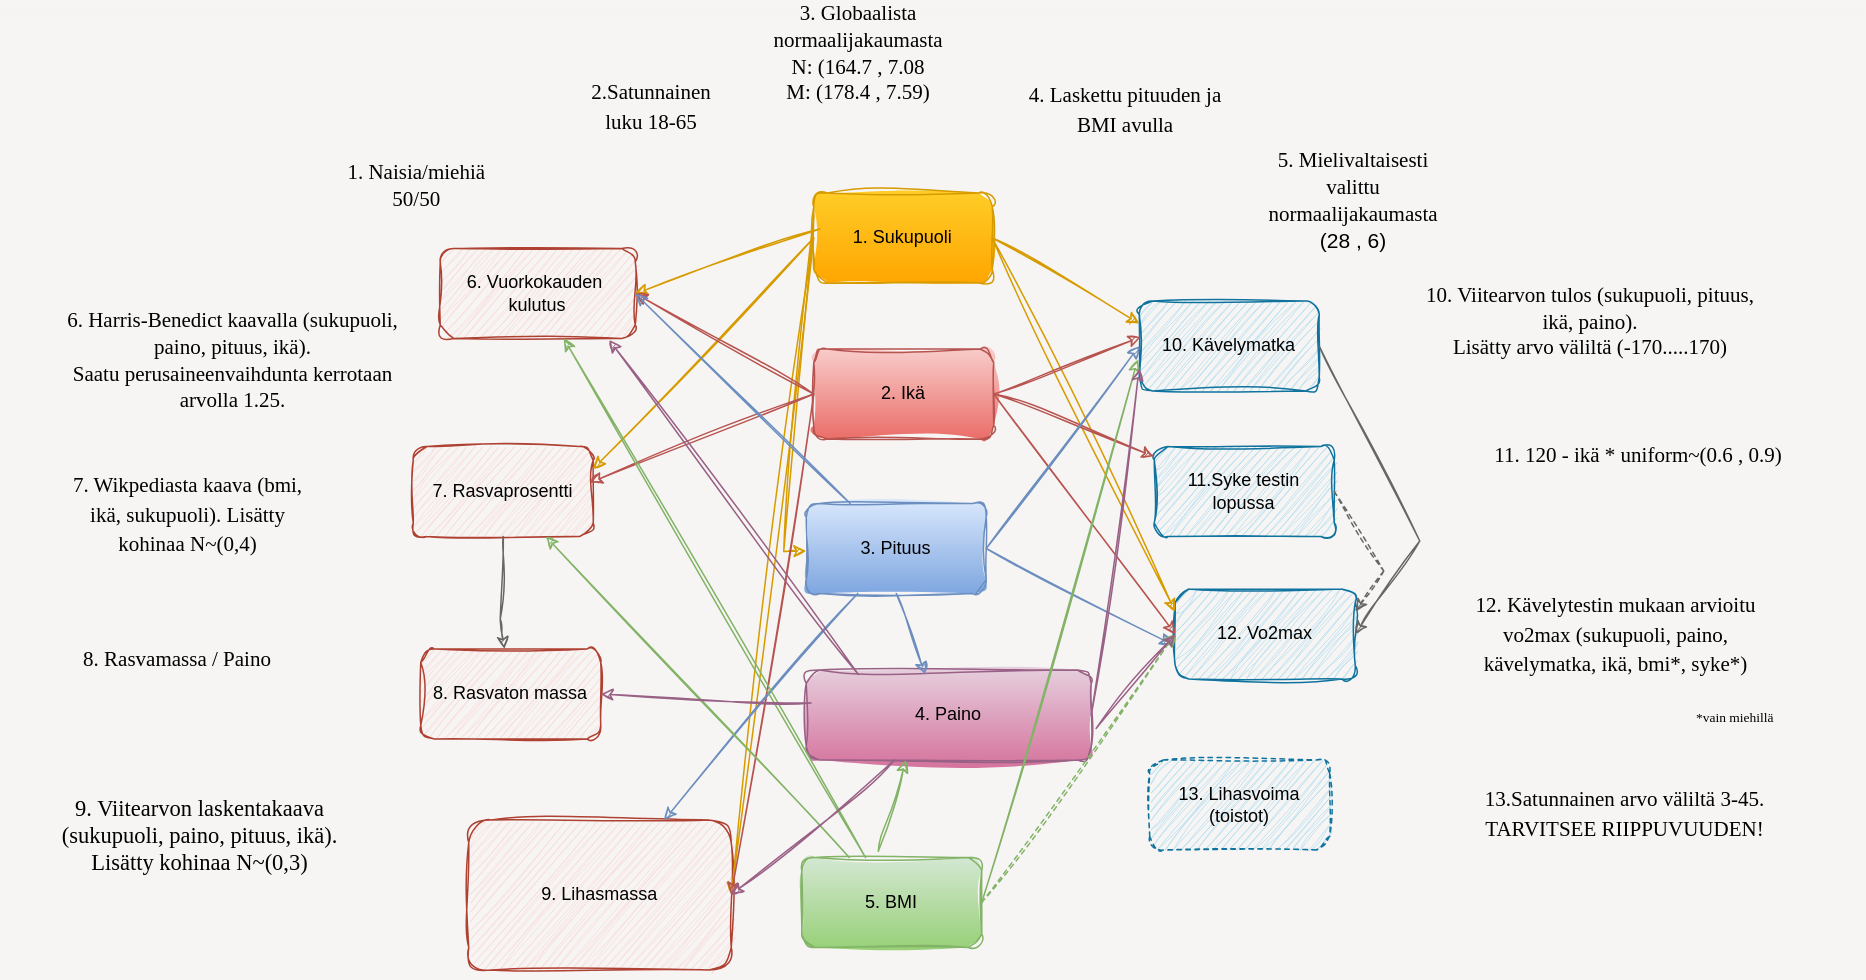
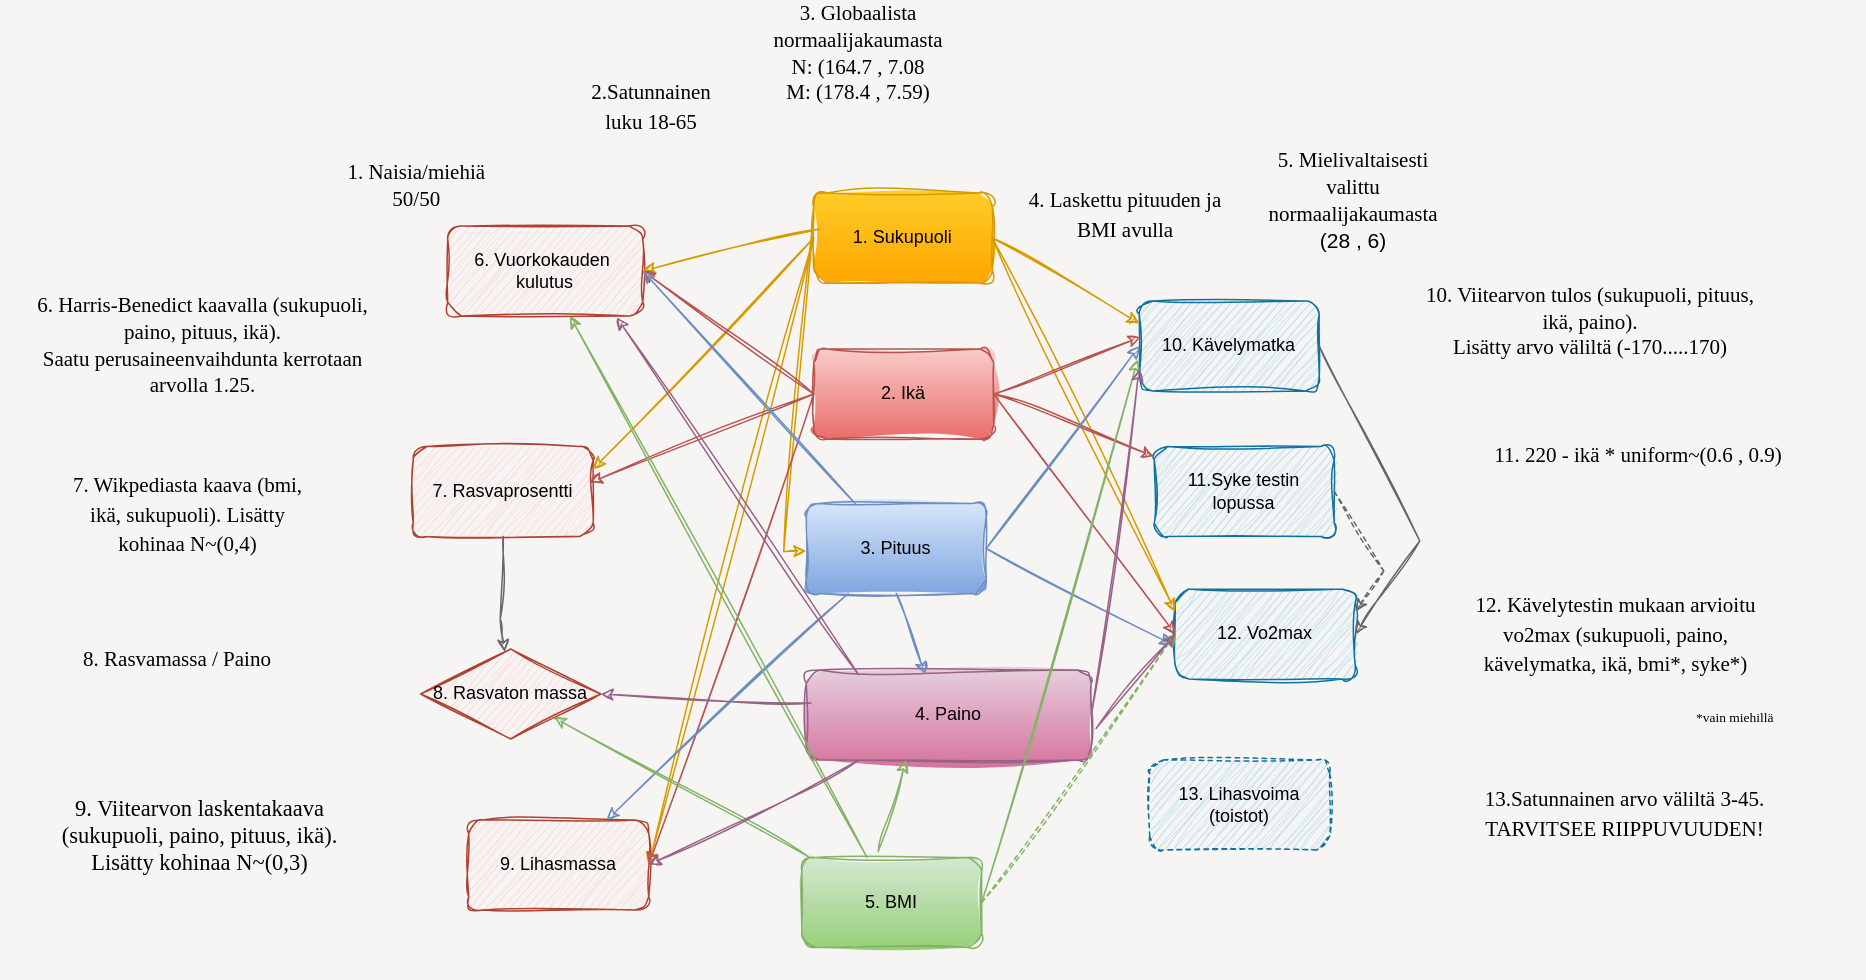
node "4. Laskettu pituuden ja BMI avulla": moved (1126, 109) -> (1126, 214)
node "6. Vuorkokauden kulutus": moved (538, 293) -> (545, 271)
node "6. Harris-Benedict kaavalla (sukupuoli, paino, pituus, ikä). Saatu perusaineenvaihdunta kerrotaan arvolla 1.25.": moved (233, 361) -> (203, 346)
node "11. 120 - ikä * uniform~(0.6 , 0.9)": label "11. 120 - ikä * uniform~(0.6 , 0.9)" -> "11. 220 - ikä * uniform~(0.6 , 0.9)"
node "8. Rasvaton massa": shape rounded rectangle -> diamond
edge "5. BMI" -> "7. Rasvaprosentti": now "5. BMI" -> "8. Rasvaton massa"
node "9. Lihasmassa": size 263x150 -> 180x90
